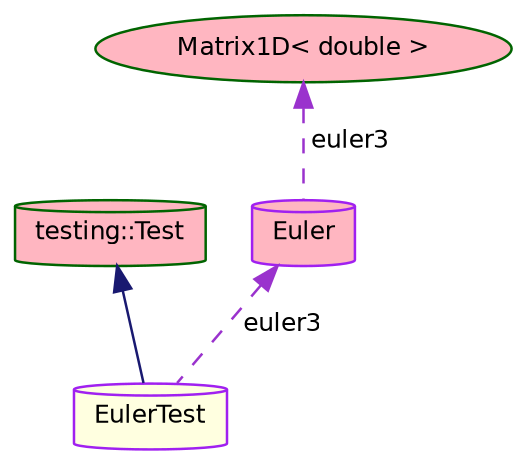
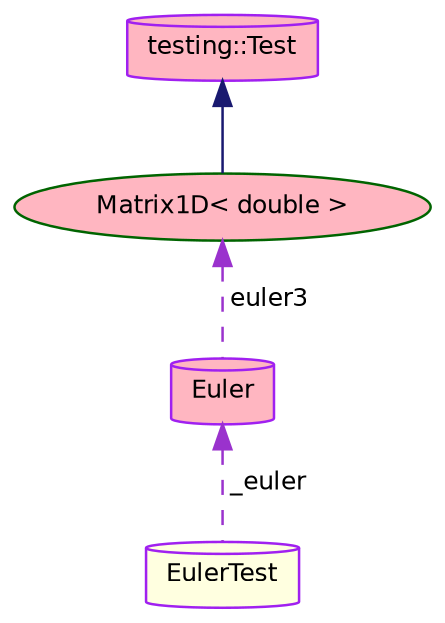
node "testing::Test": color darkgreen -> purple
edge "EulerTest" -> "Euler": label " euler3" -> " _euler"
edge "EulerTest" -> "testing::Test": now "Matrix1D< double >" -> "testing::Test"
